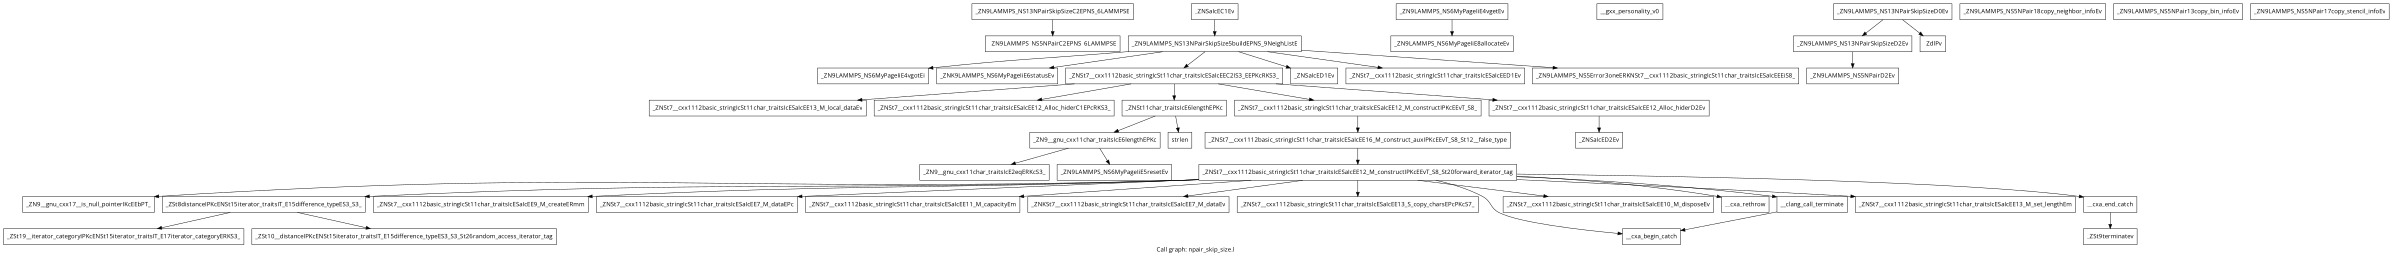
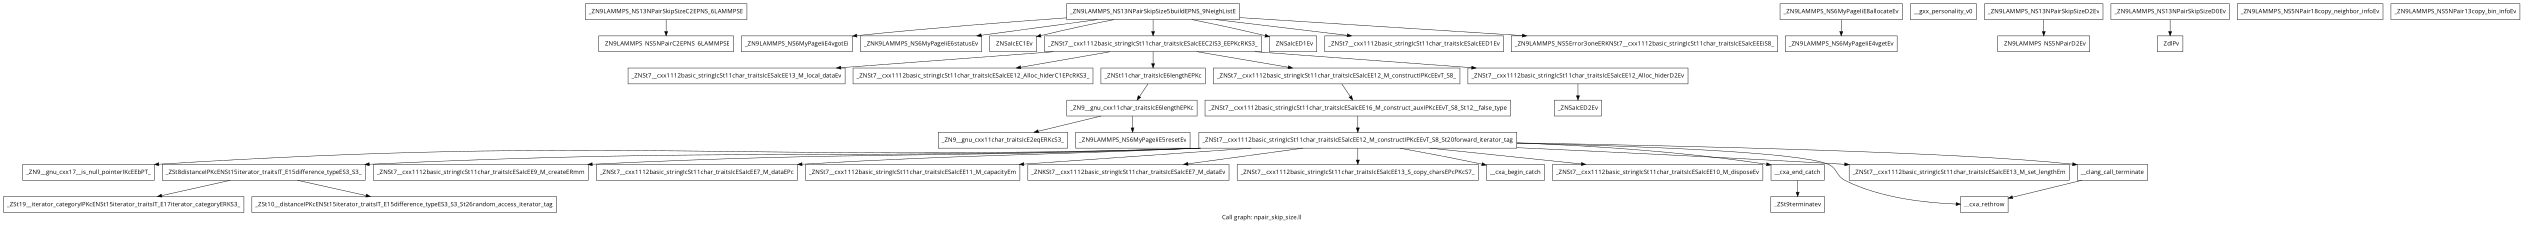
node "_ZN9LAMMPS_NS5NPair17copy_stencil_infoEv": removed
edge "_ZNSaIcEC1Ev" -> "_ZN9LAMMPS_NS13NPairSkipSize5buildEPNS_9NeighListE": reversed
edge "_ZN9LAMMPS_NS6MyPageIiE4vgetEv" -> "_ZN9LAMMPS_NS6MyPageIiE8allocateEv": reversed
edge "_ZN9LAMMPS_NS13NPairSkipSizeD0Ev" -> "_ZN9LAMMPS_NS13NPairSkipSizeD2Ev": removed
node "strlen": removed
edge "__clang_call_terminate" -> "__cxa_begin_catch": now "__clang_call_terminate" -> "__cxa_rethrow"
